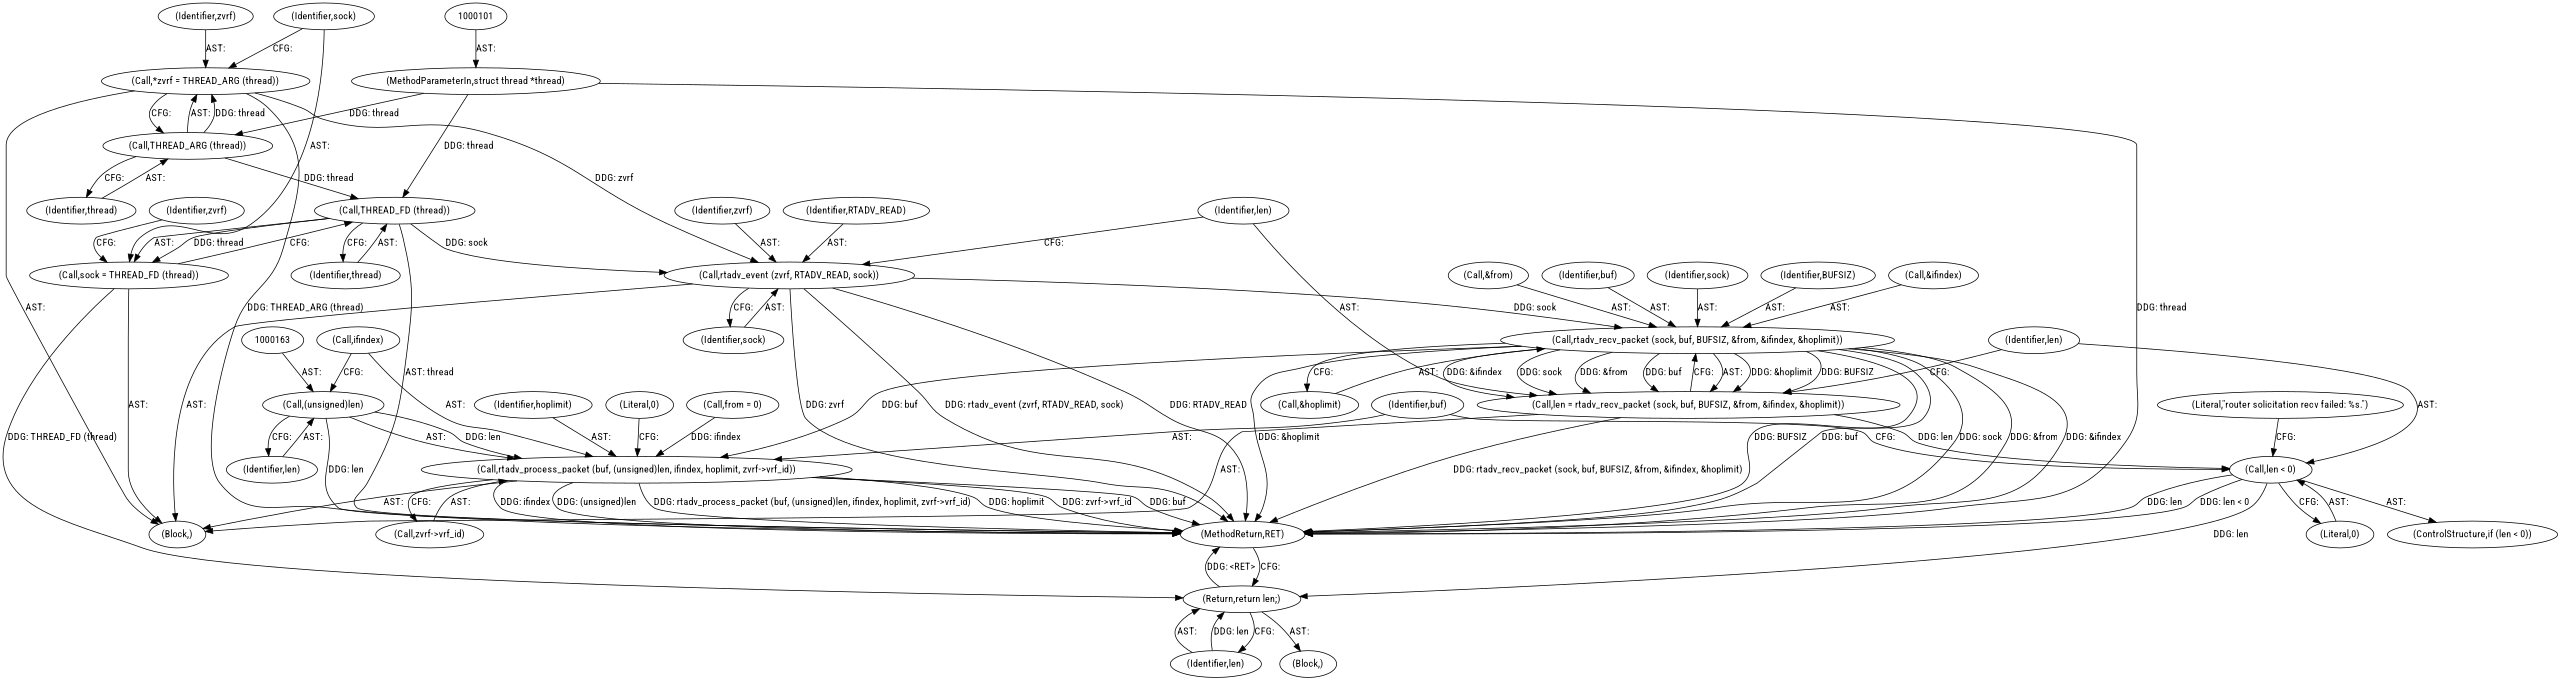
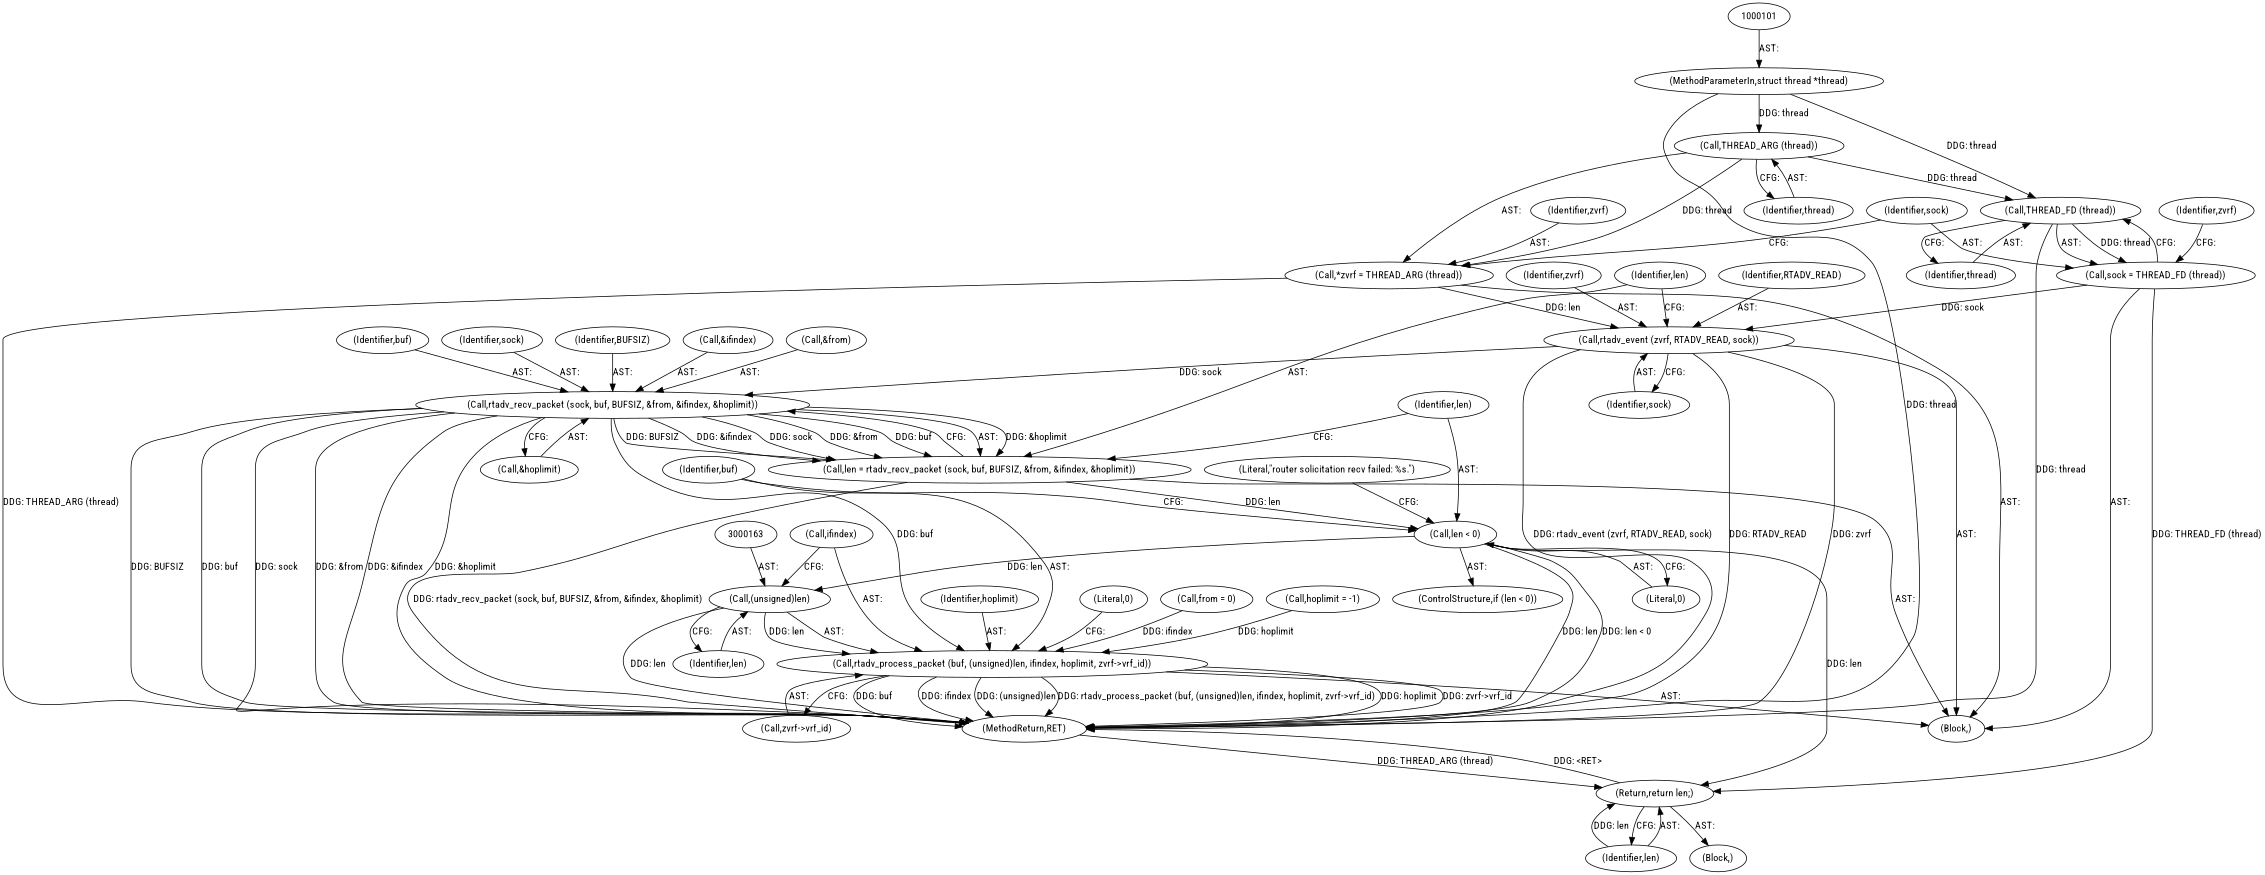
edge "(Call,*zvrf = THREAD_ARG (thread))" -> "(Call,THREAD_ARG (thread))": removed, label "CFG:"
edge "(Call,*zvrf = THREAD_ARG (thread))" -> "(Call,rtadv_event (zvrf, RTADV_READ, sock))": label "DDG: zvrf" -> "DDG: len"
edge "(Call,THREAD_FD (thread))" -> "(Call,rtadv_event (zvrf, RTADV_READ, sock))": now "(Call,sock = THREAD_FD (thread))" -> "(Call,rtadv_event (zvrf, RTADV_READ, sock))"
node "1000163": label "1000163" -> "3000163"
edge "(Call,THREAD_FD (thread))" -> "(MethodReturn,RET)": label "AST: thread" -> "DDG: thread"
edge "(Call,len < 0)" -> "(Call,(unsigned)len)": added, label "DDG: len"
edge "(MethodReturn,RET)" -> "(Return,return len;)": label "CFG: " -> "DDG: THREAD_ARG (thread)"
node "(Call,hoplimit = -1)": added
